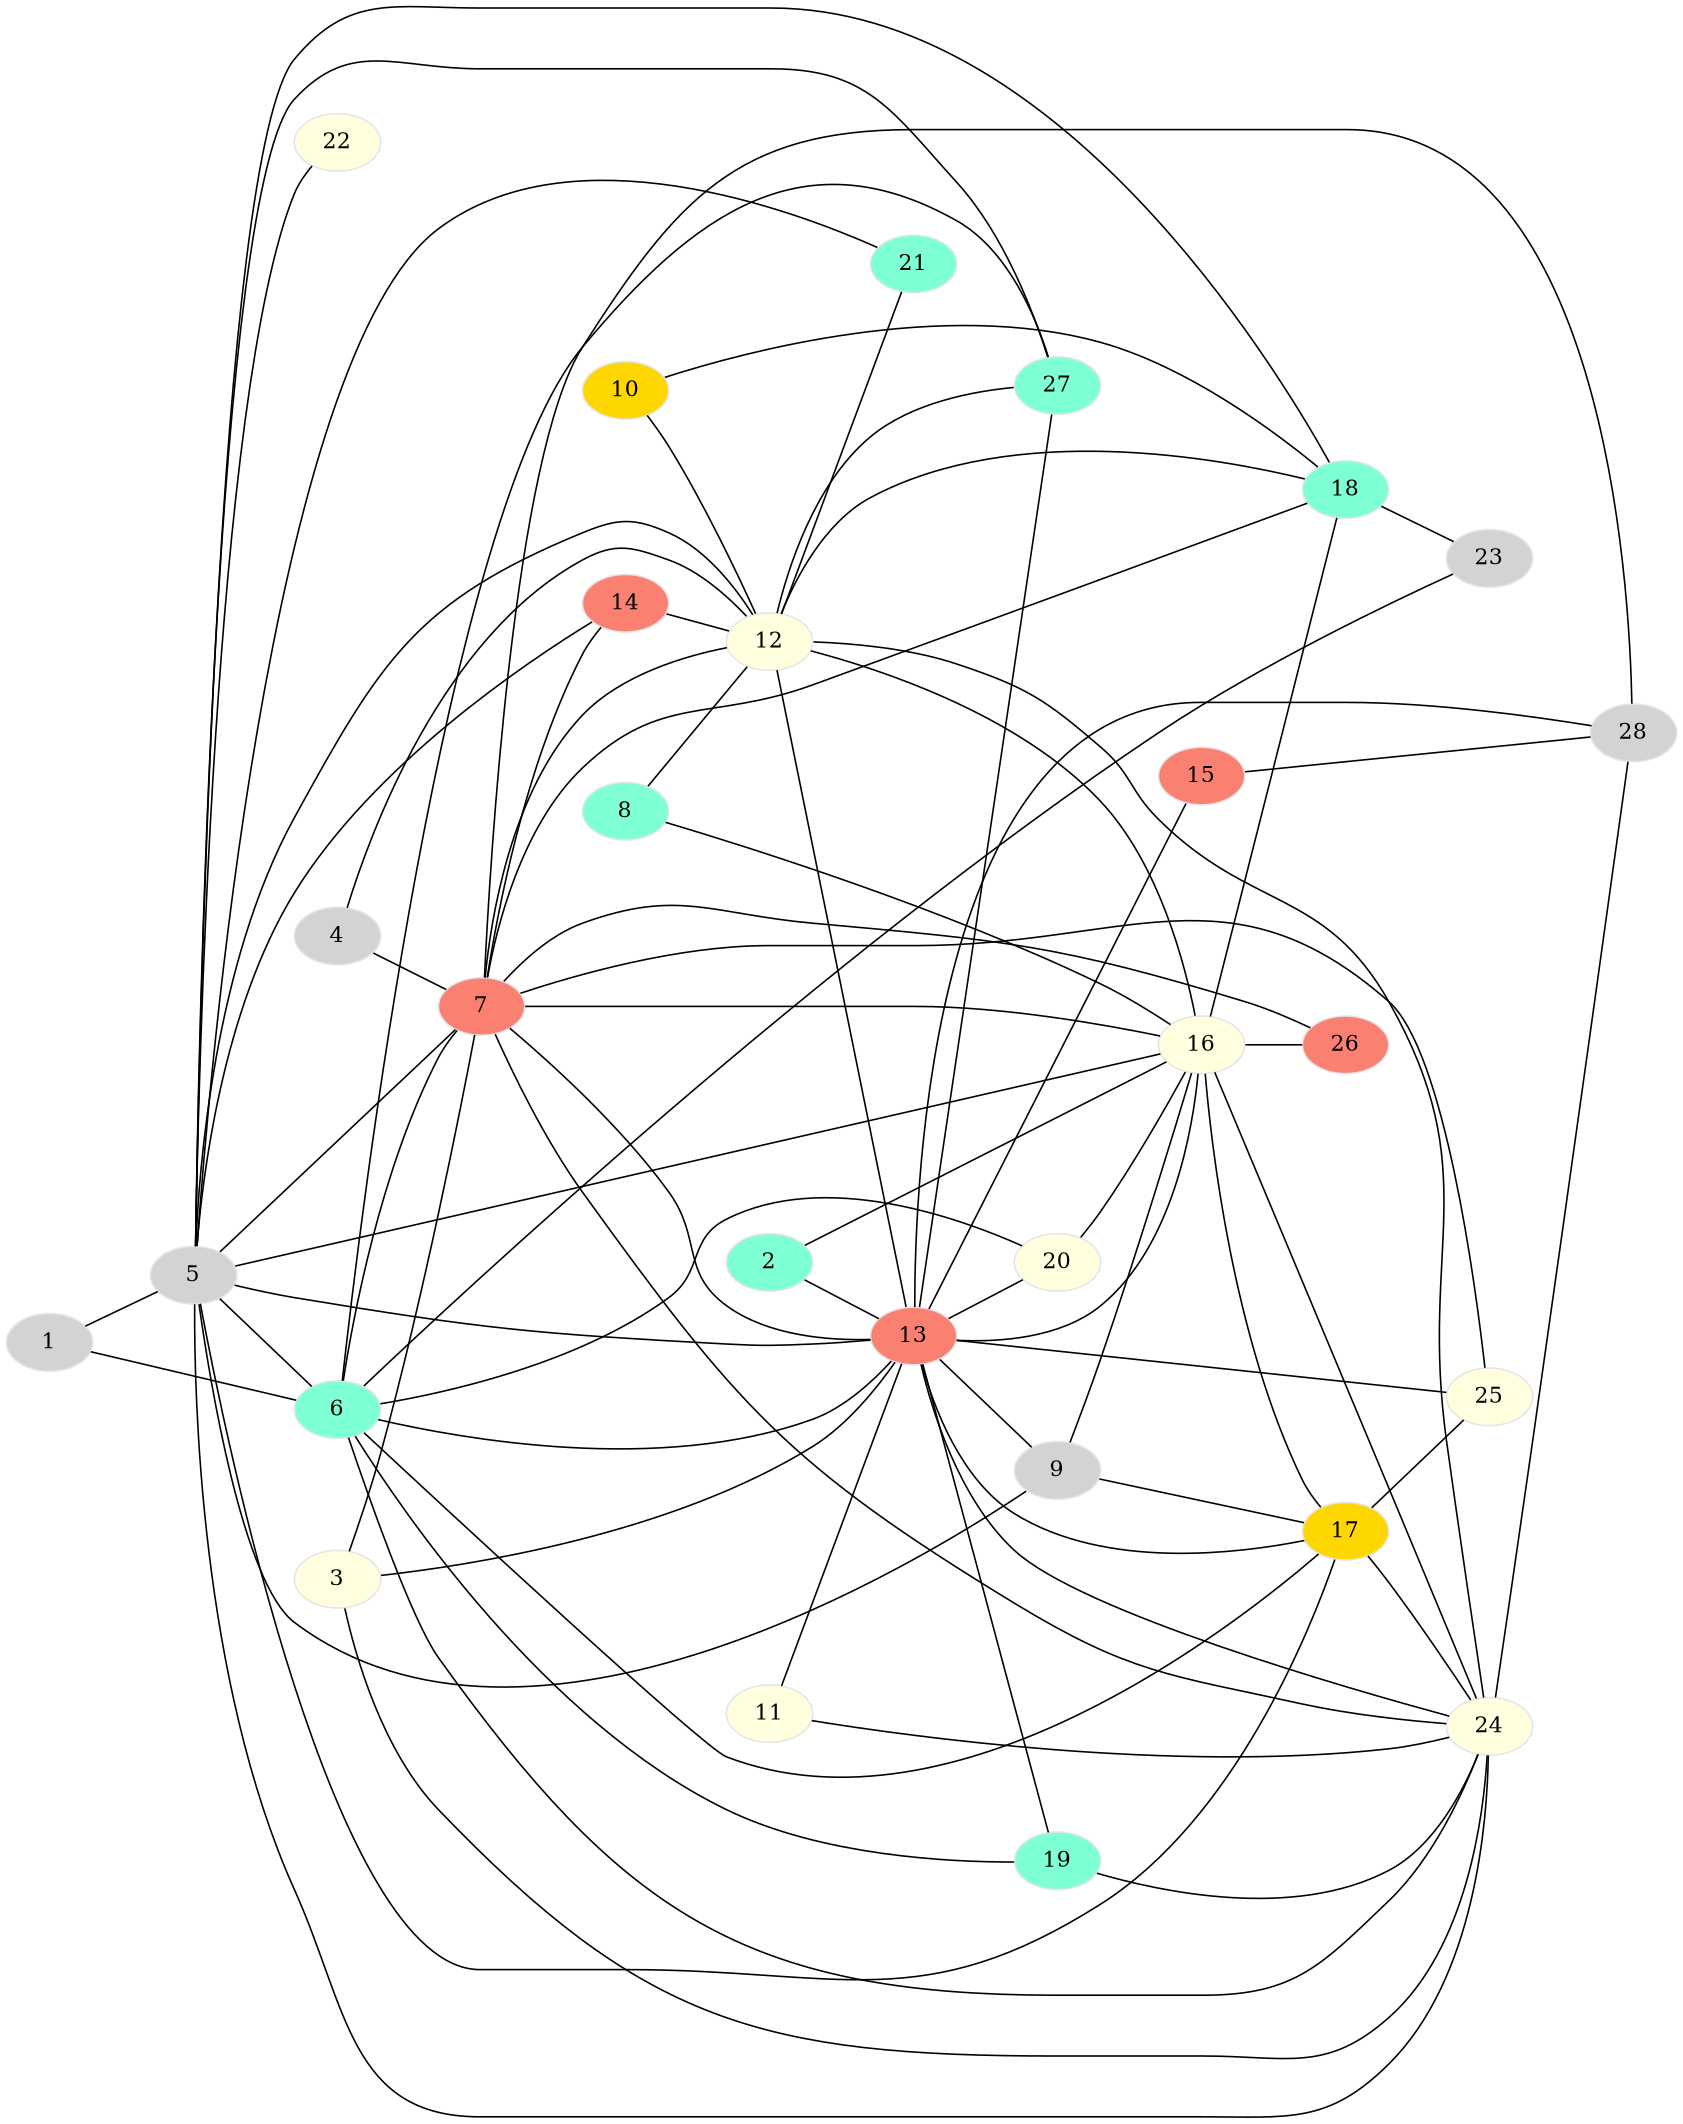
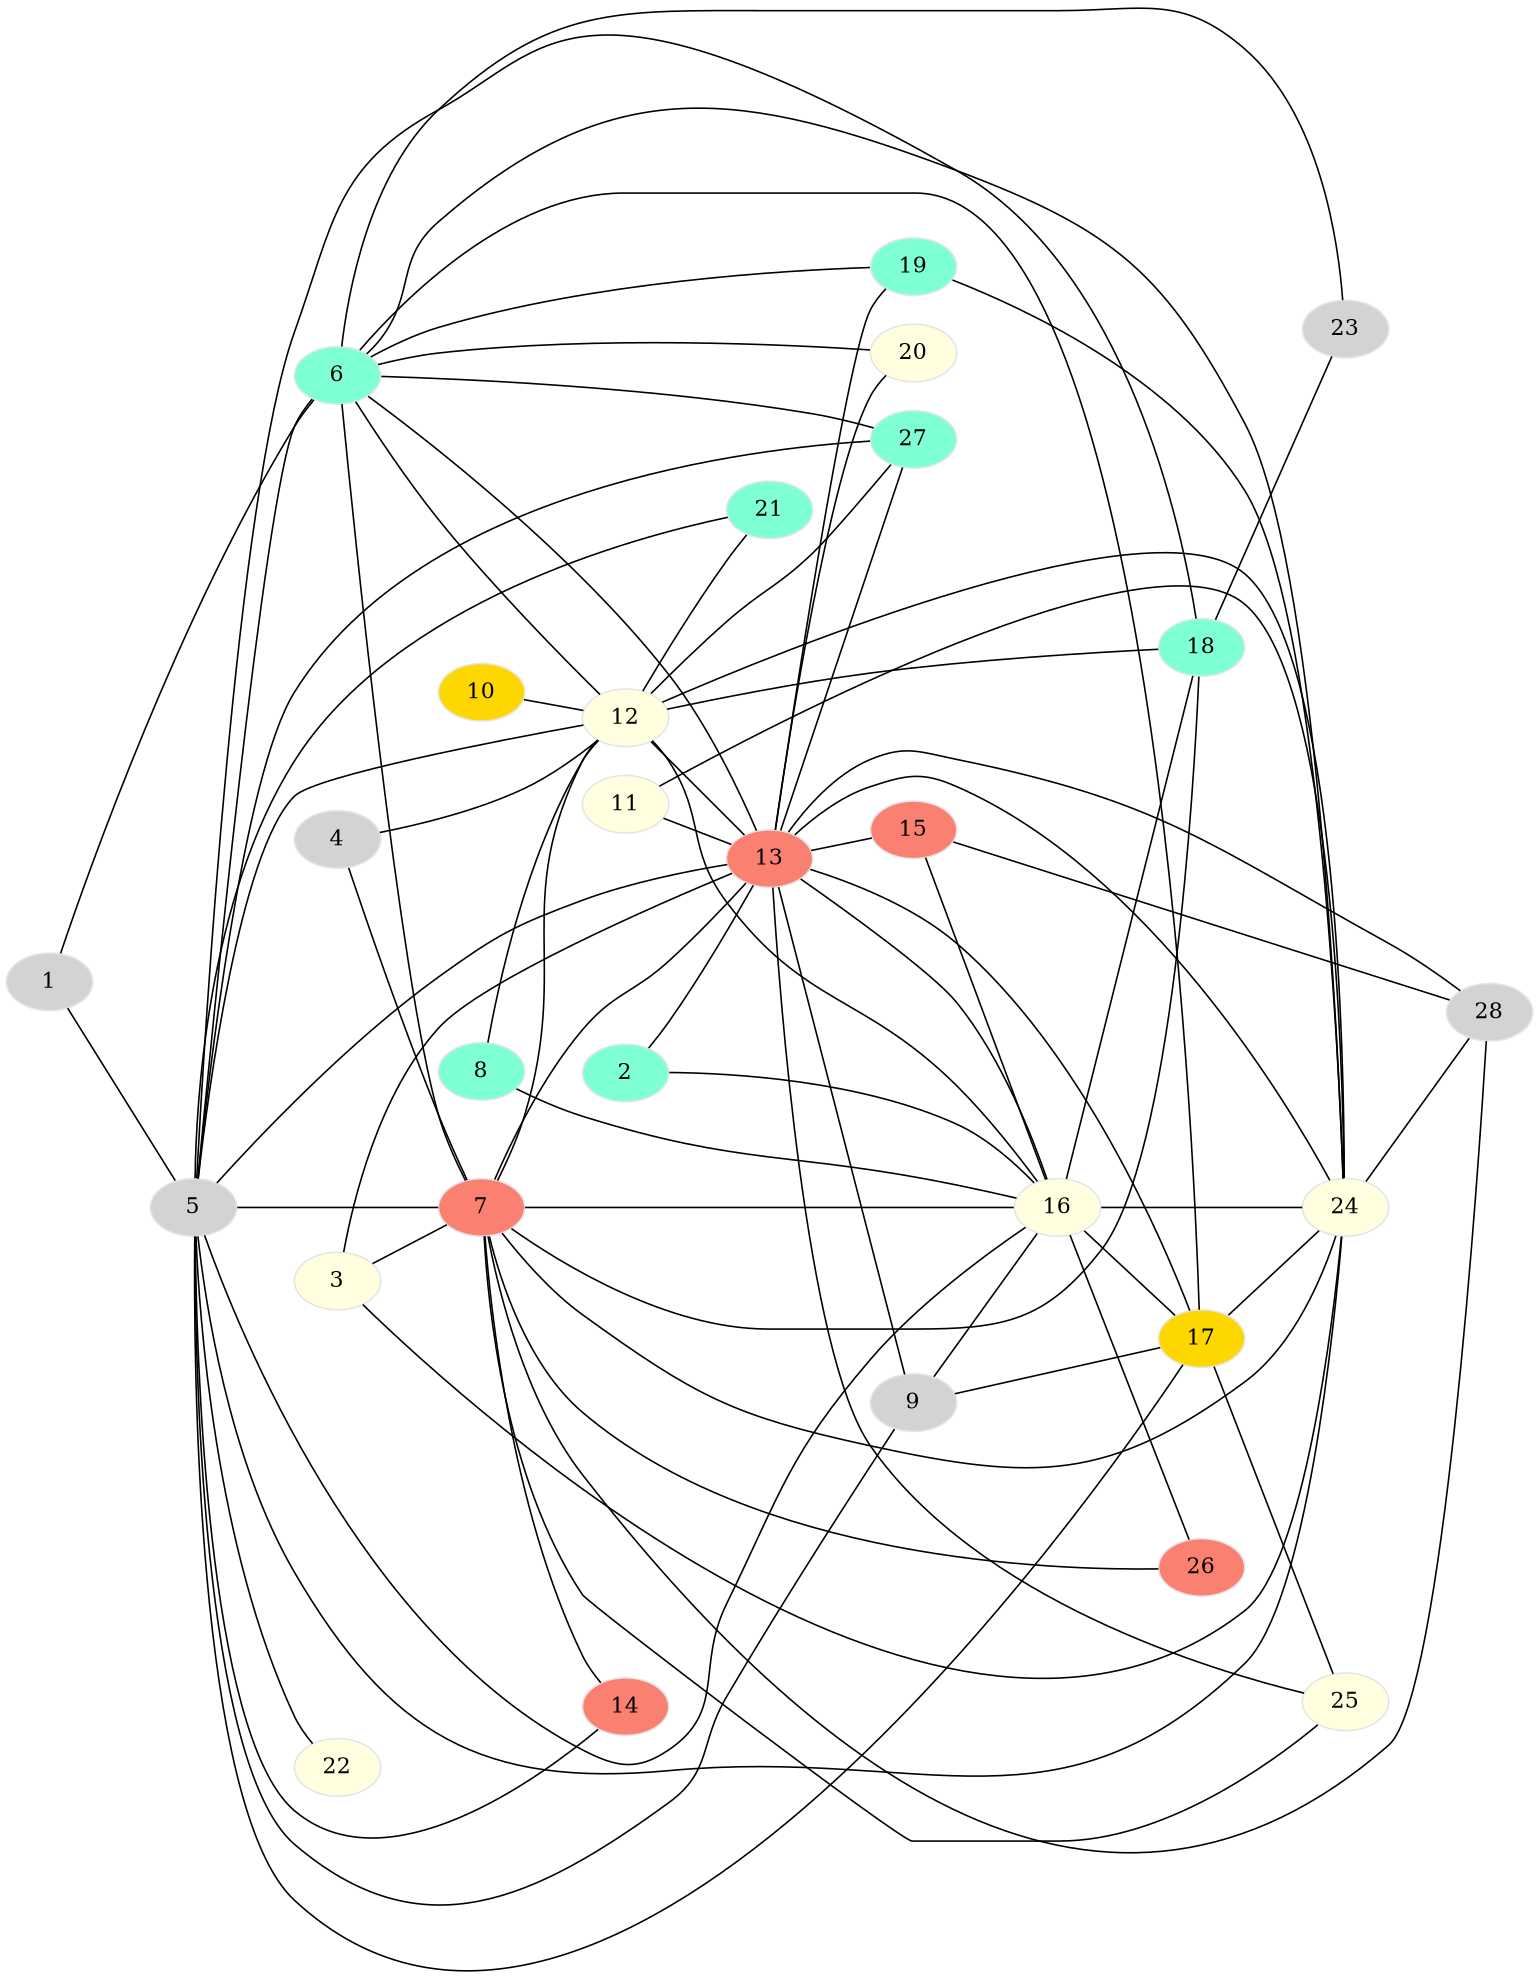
edge "10" -- "18": removed
edge "14" -- "12": now "6" -- "12"
edge "16" -- "20": now "16" -- "15"
